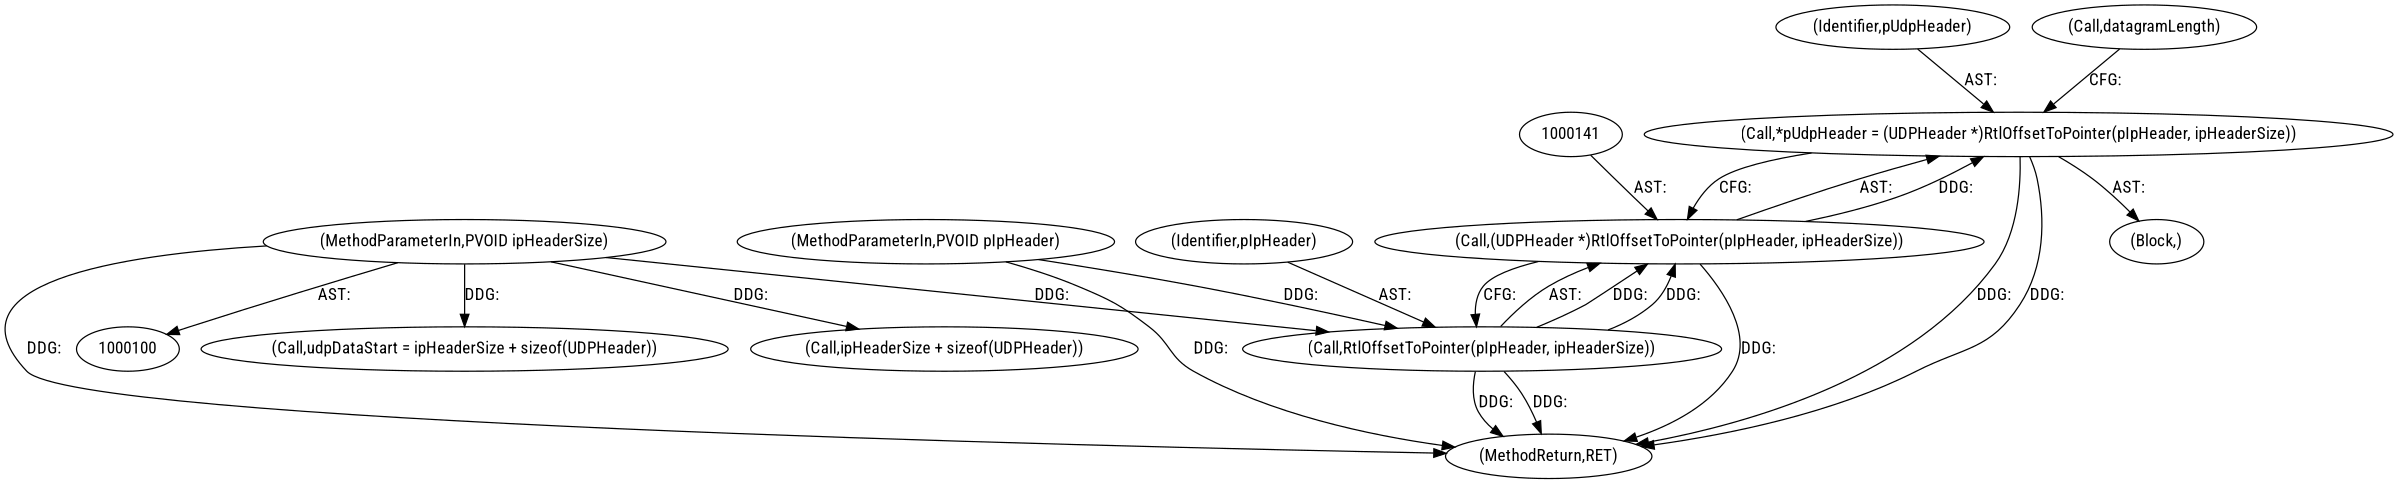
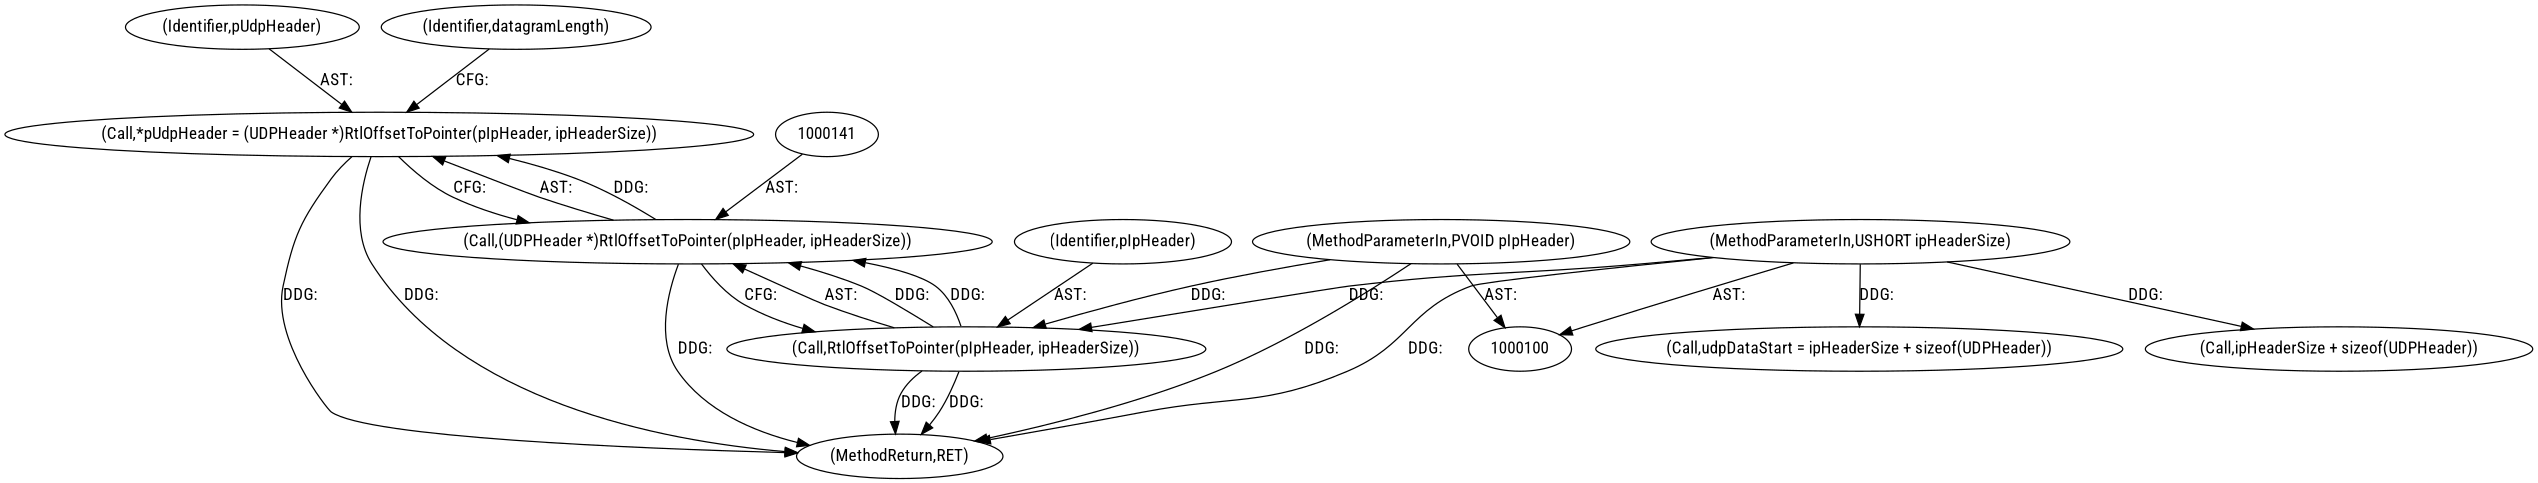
node "(Call,datagramLength)": label "(Call,datagramLength)" -> "(Identifier,datagramLength)"
node "(MethodParameterIn,PVOID ipHeaderSize)": label "(MethodParameterIn,PVOID ipHeaderSize)" -> "(MethodParameterIn,USHORT ipHeaderSize)"
node "(Block,)": removed
edge "(MethodParameterIn,PVOID pIpHeader)" -> "1000100": added, label "AST:"
